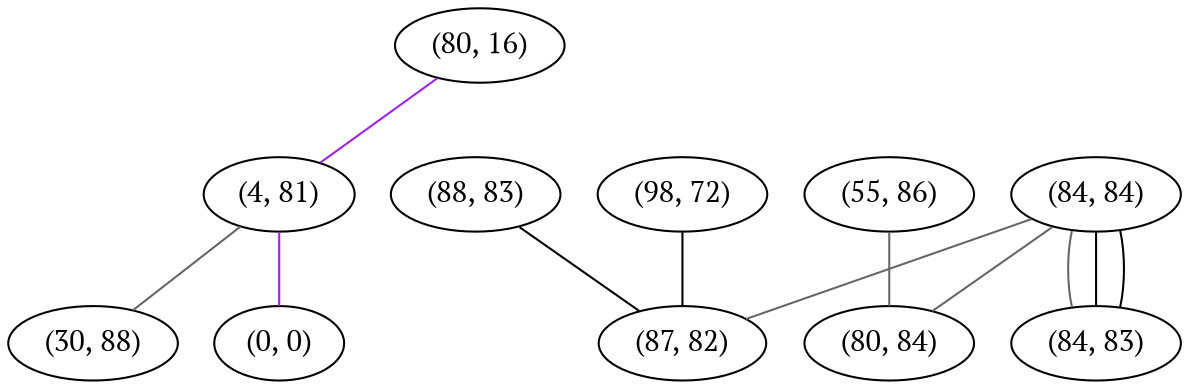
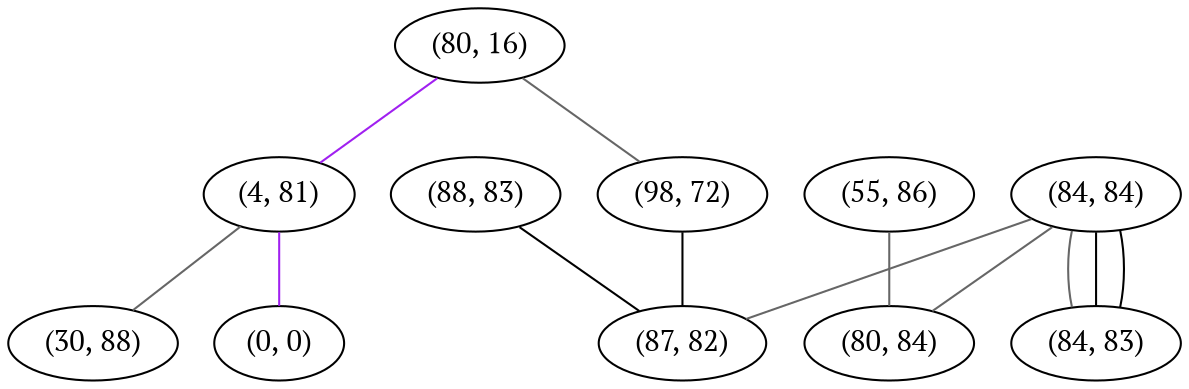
edge "(80, 16)" -- "(98, 72)": added
